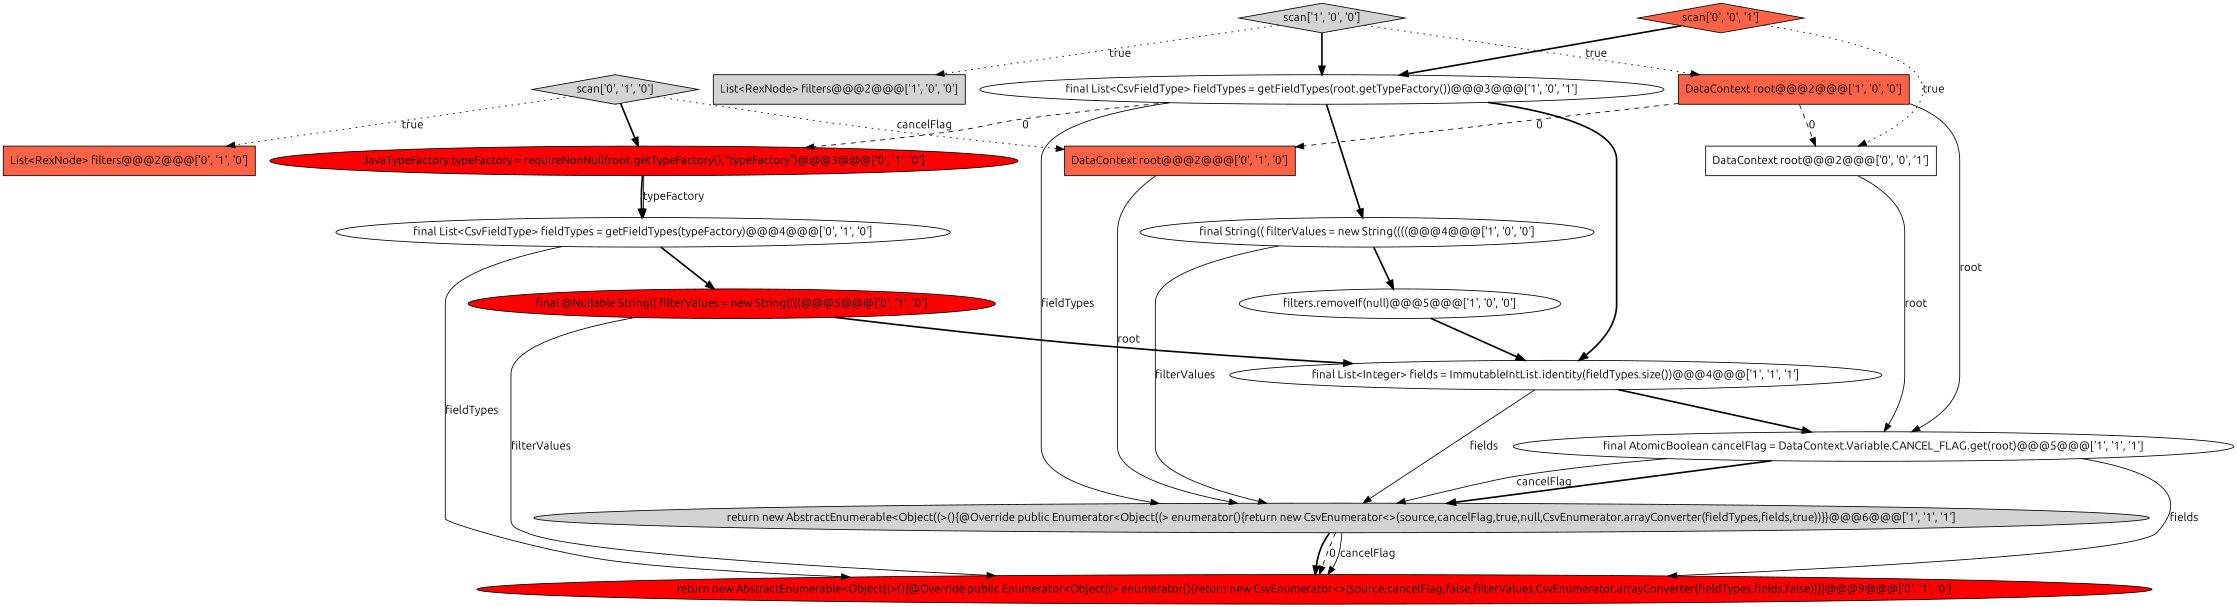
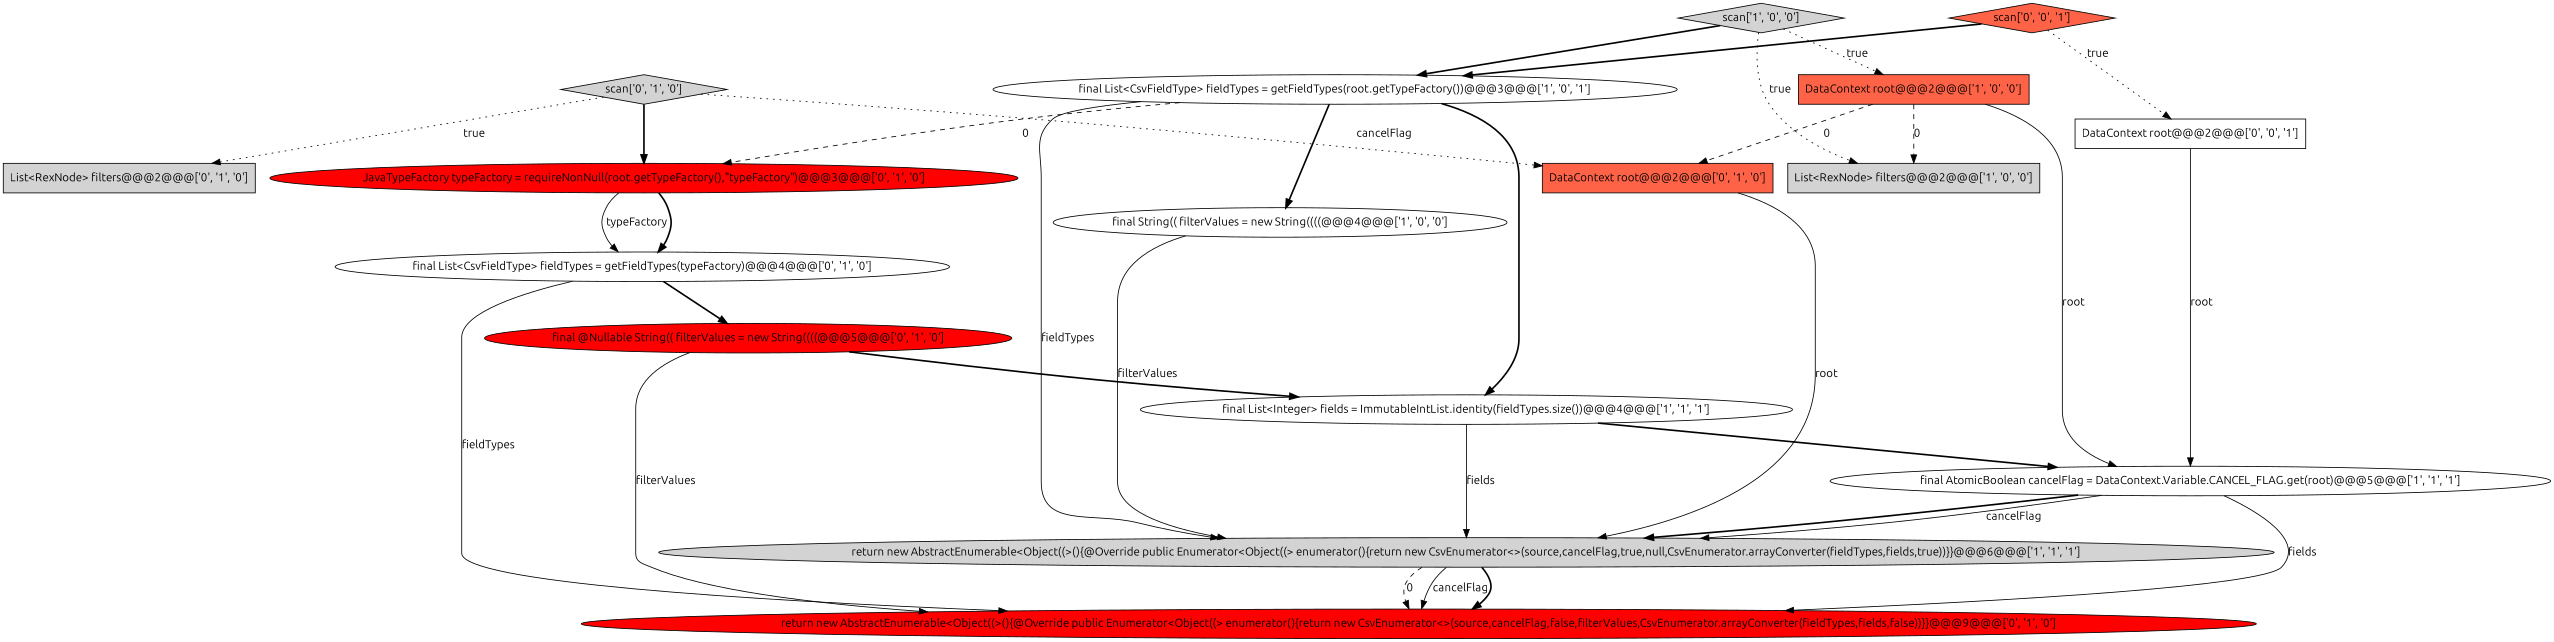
edge "DataContext root@@@2@@@['1', '0', '0']" -> "DataContext root@@@2@@@['0', '0', '1']": now "DataContext root@@@2@@@['1', '0', '0']" -> "List<RexNode> filters@@@2@@@['1', '0', '0']"
node "List<RexNode> filters@@@2@@@['0', '1', '0']": fillcolor tomato -> lightgray
node "filters.removeIf(null)@@@5@@@['1', '0', '0']": removed
